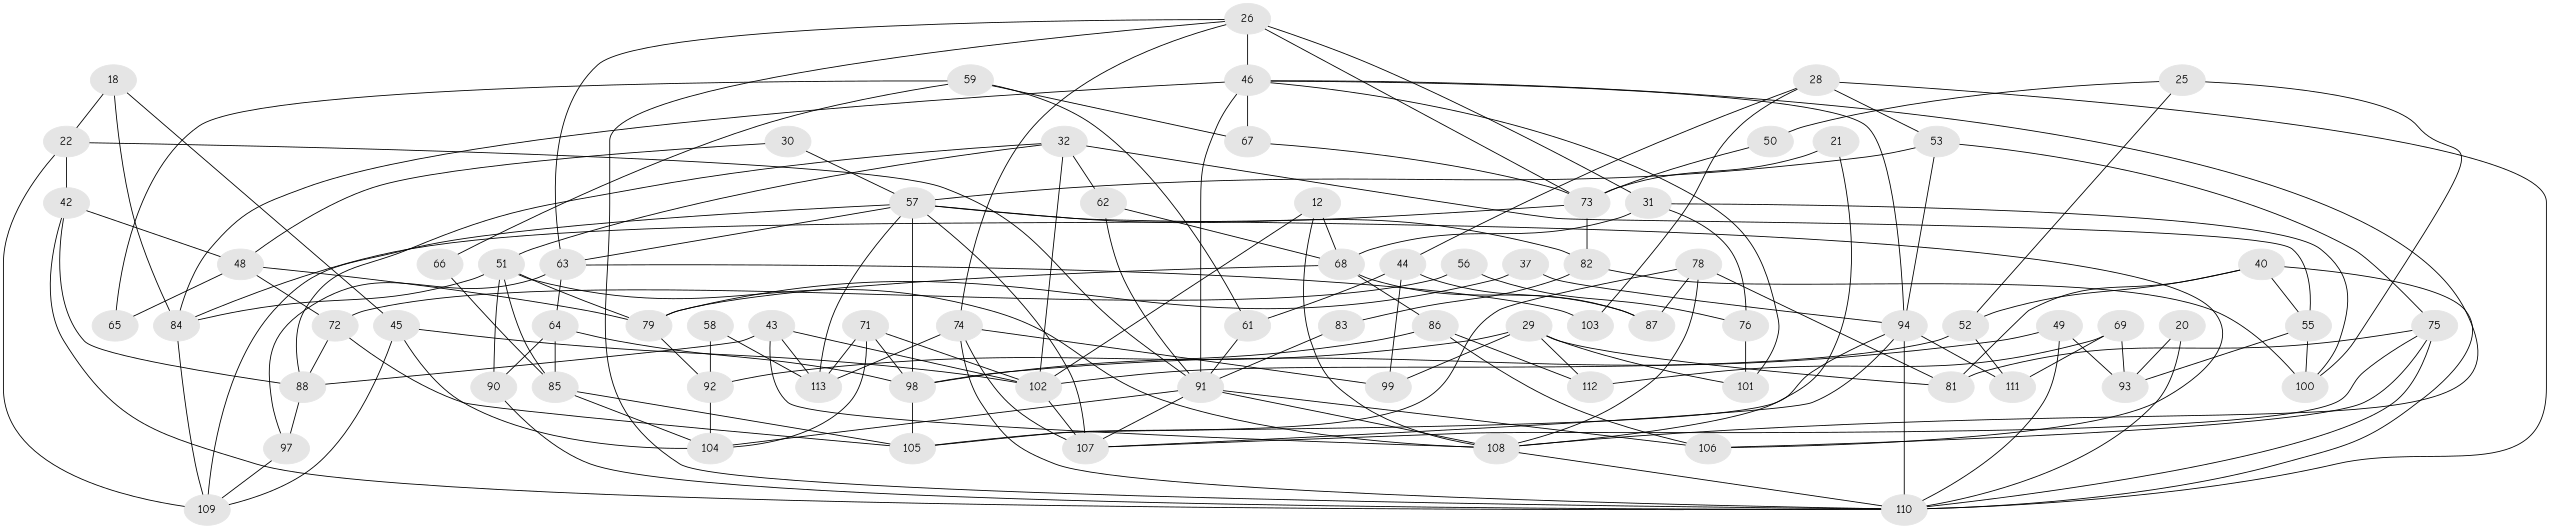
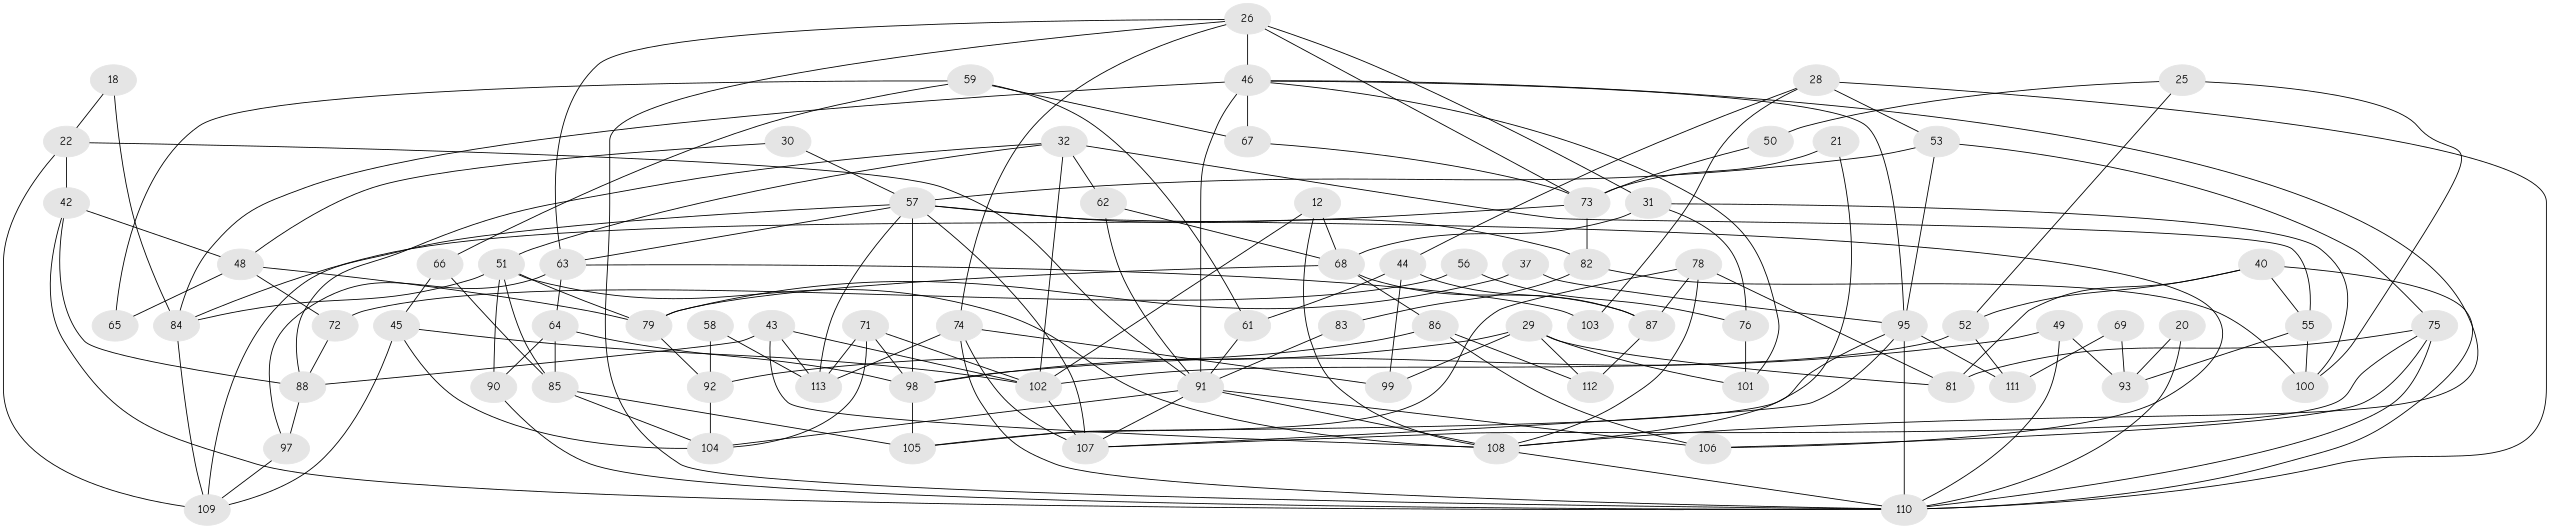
edge "18" -- "45": now "66" -- "45"
node "94": label "94" -> "95"
edge "69" -- "112": now "87" -- "112"
edge "72" -- "105": removed
